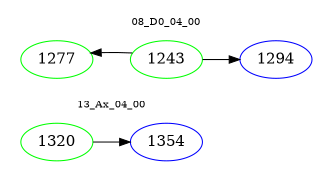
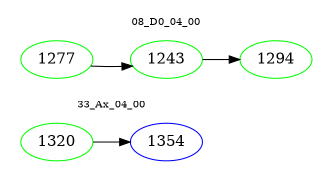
edge "1243" -> "1277": reversed
node "1294": color blue -> green
cluster "13_Ax_04_00": label "13_Ax_04_00" -> "33_Ax_04_00"
